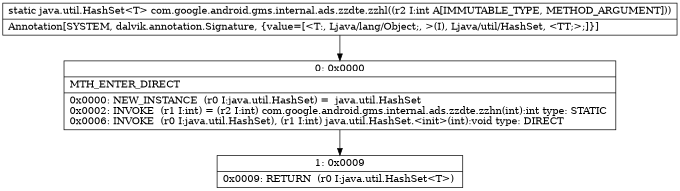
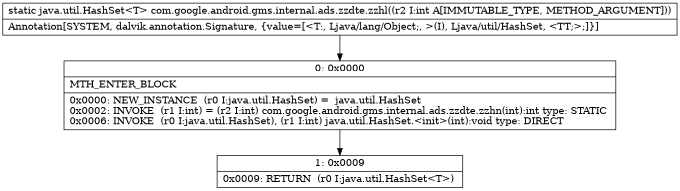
node "0: 0x0000": text "MTH_ENTER_DIRECT" -> "MTH_ENTER_BLOCK"
